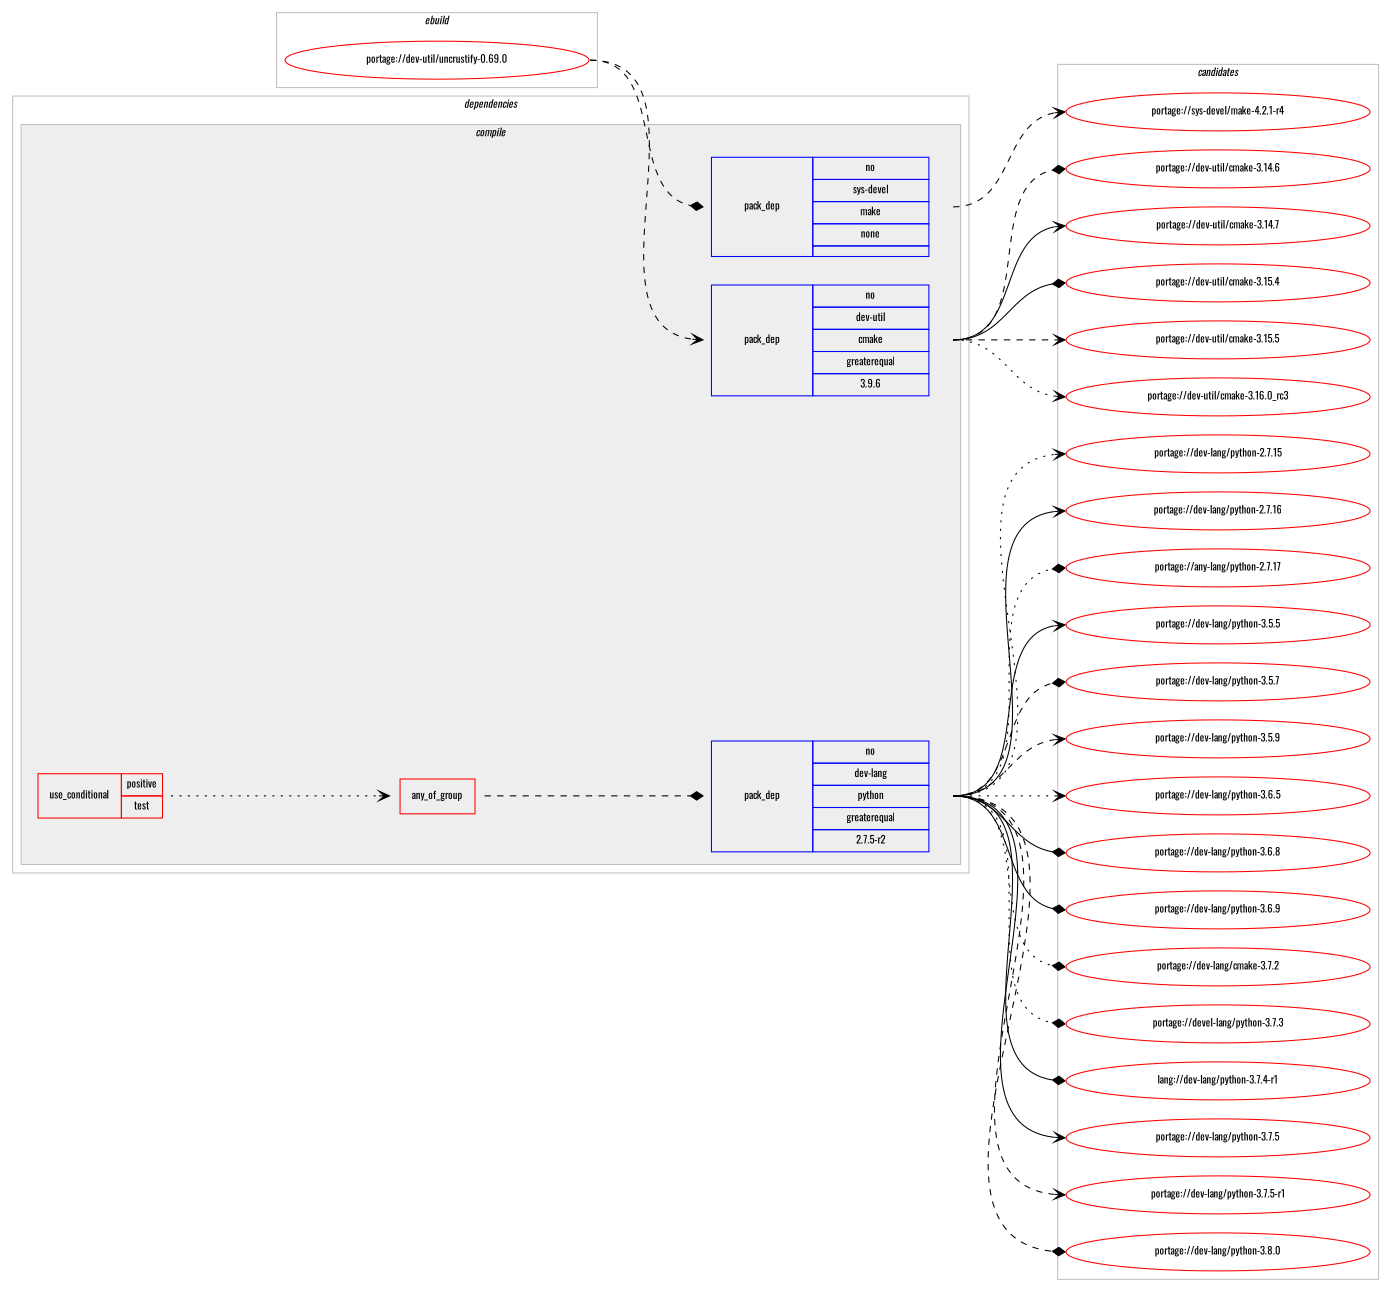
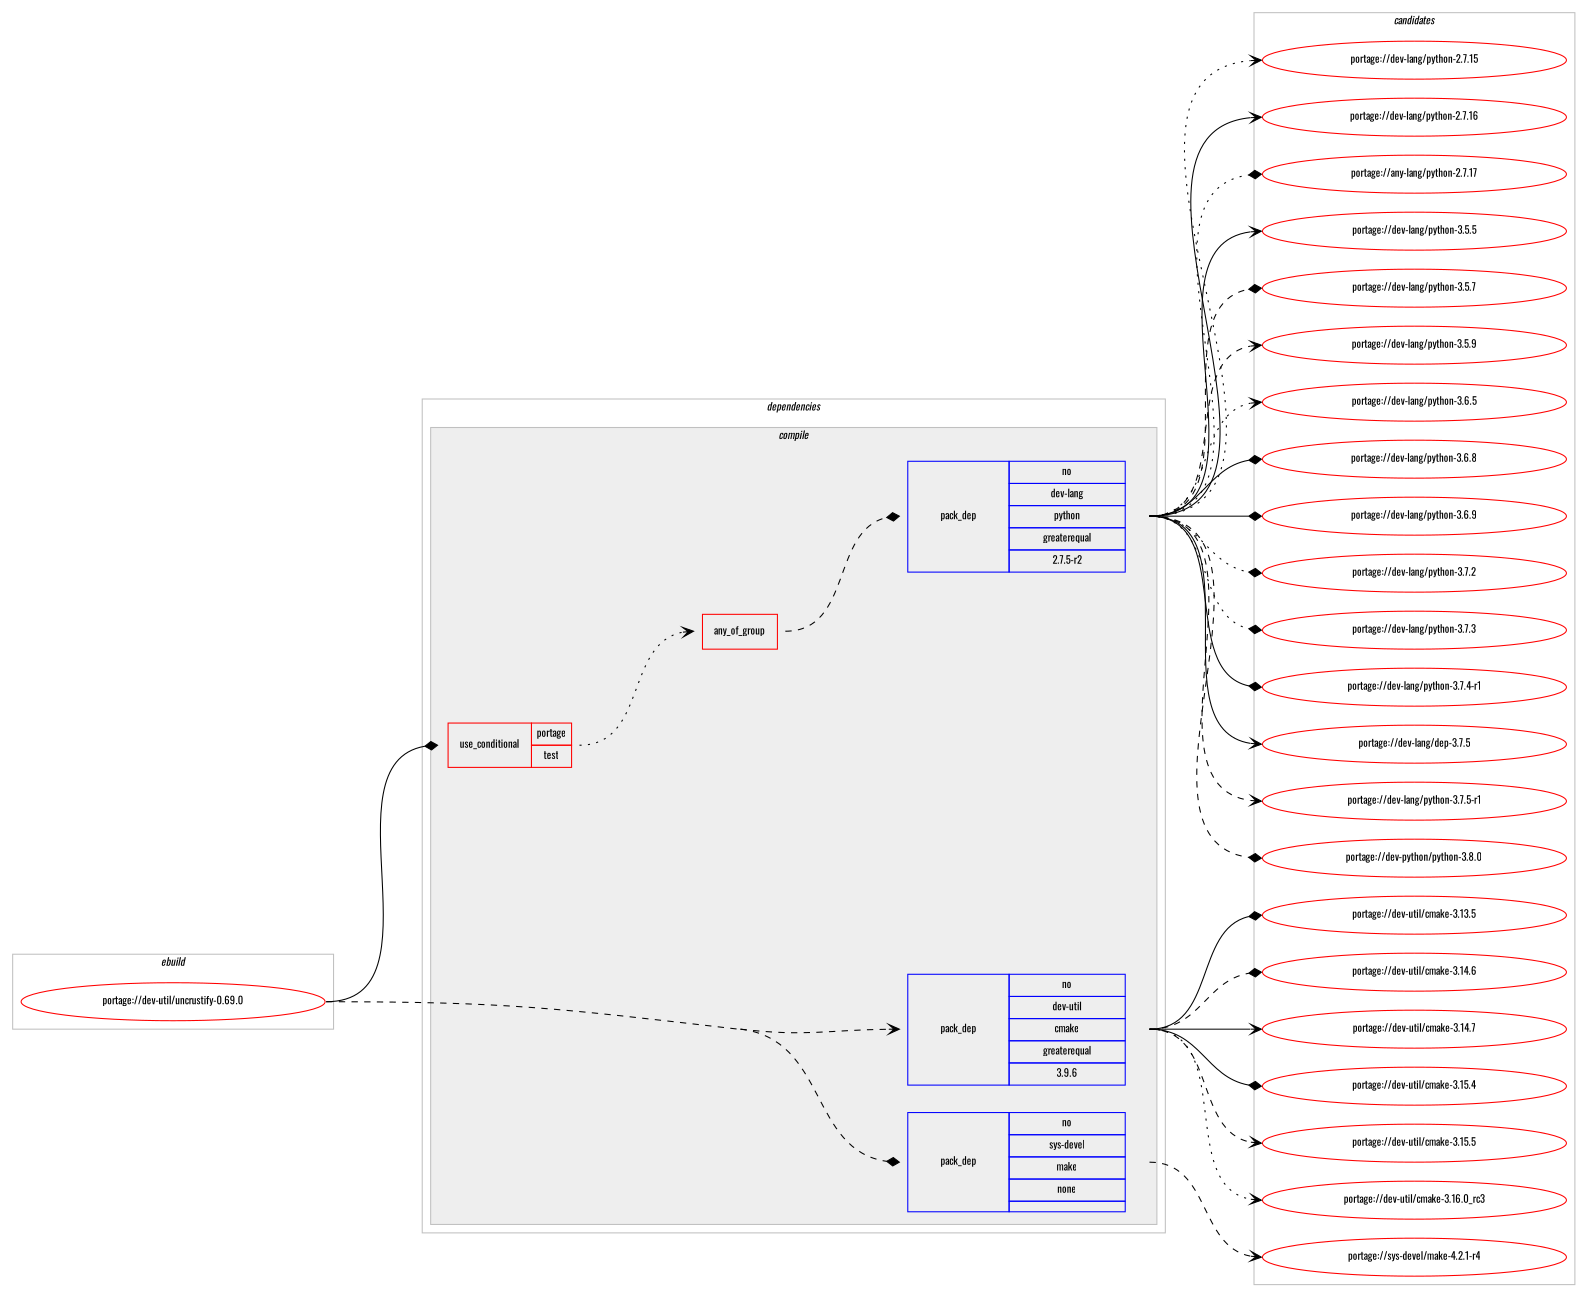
node "use_conditional": text "positive" -> "portage"
edge "portage://dev-util/uncrustify-0.69.0" -> "use_conditional": added
node "portage://dev-util/cmake-3.13.5": added
node "portage://dev-lang/cmake-3.7.2": label "portage://dev-lang/cmake-3.7.2" -> "portage://dev-lang/python-3.7.2"
node "portage://devel-lang/python-3.7.3": label "portage://devel-lang/python-3.7.3" -> "portage://dev-lang/python-3.7.3"
node "lang://dev-lang/python-3.7.4-r1": label "lang://dev-lang/python-3.7.4-r1" -> "portage://dev-lang/python-3.7.4-r1"
node "portage://dev-lang/python-3.7.5": label "portage://dev-lang/python-3.7.5" -> "portage://dev-lang/dep-3.7.5"
node "portage://dev-lang/python-3.8.0": label "portage://dev-lang/python-3.8.0" -> "portage://dev-python/python-3.8.0"
